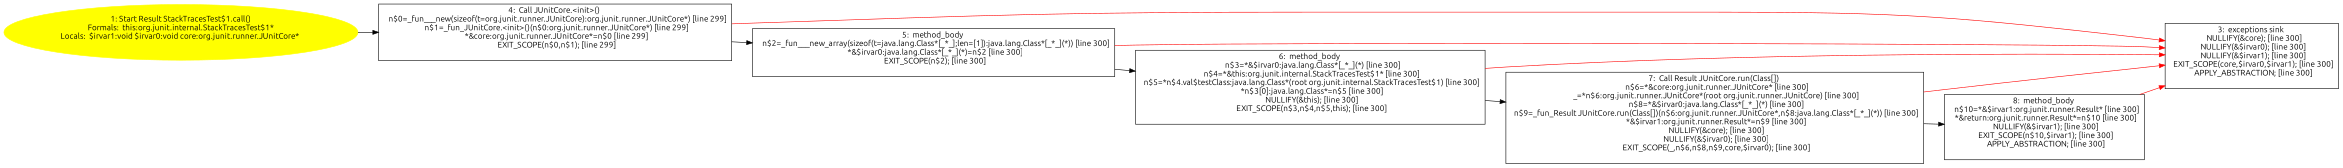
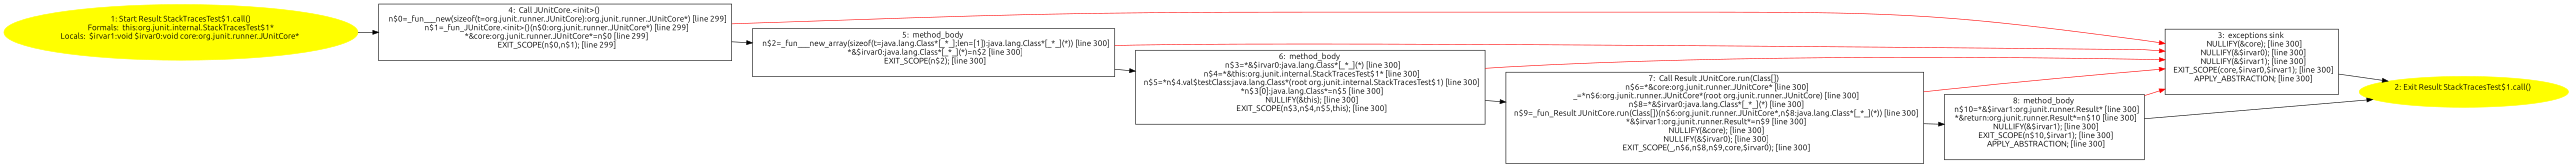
node "2: Exit Result StackTracesTest$1.call()": added
